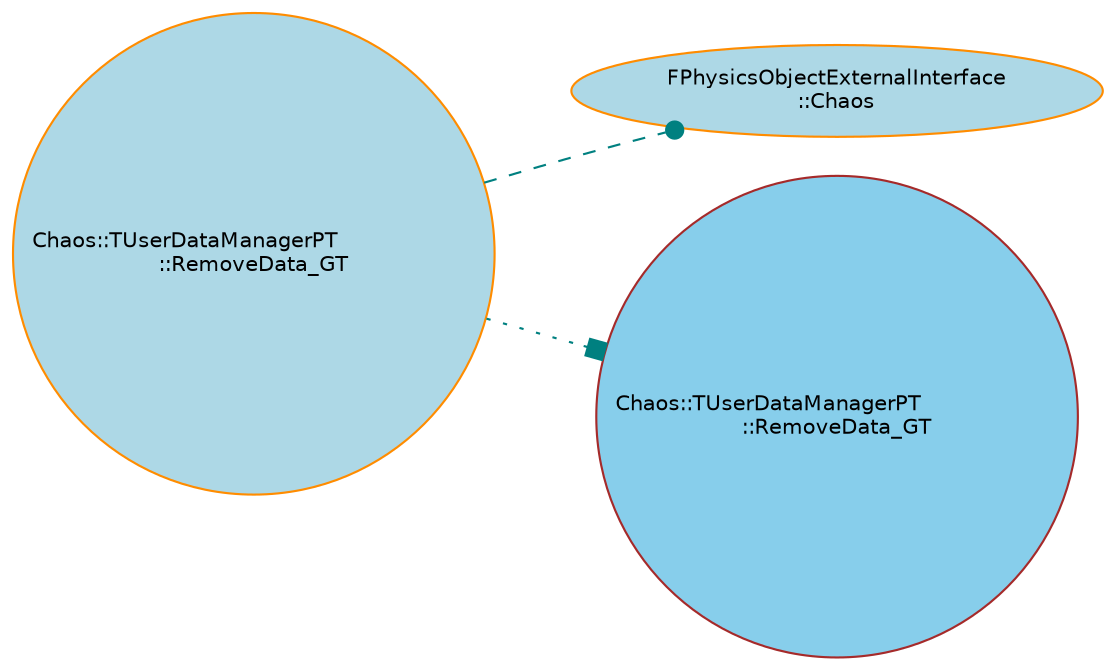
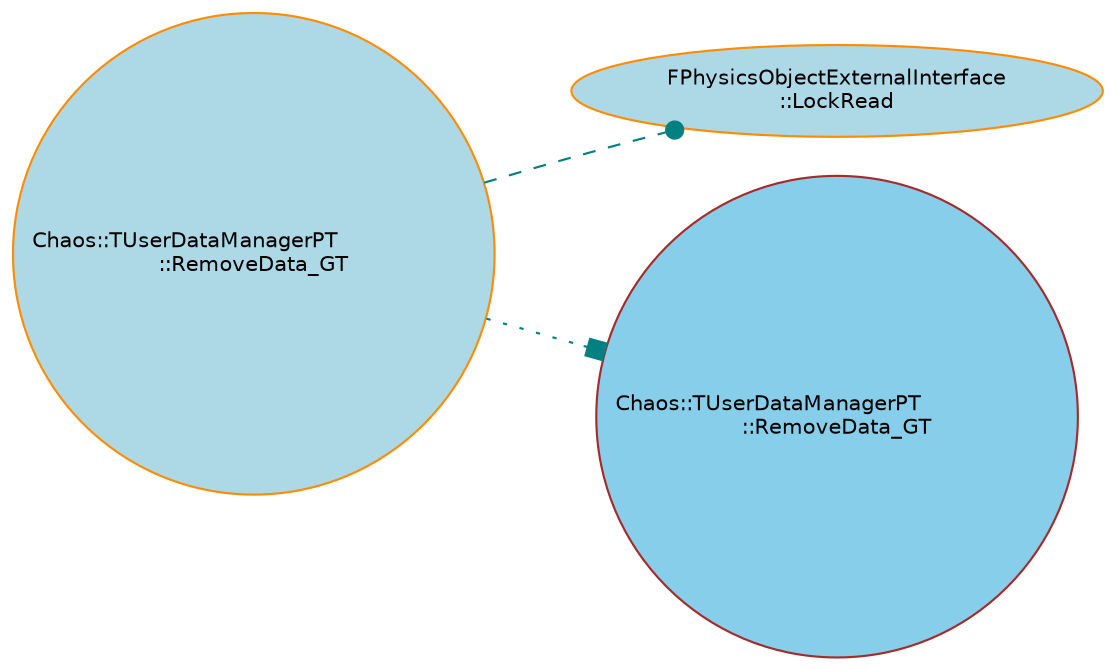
node "FPhysicsObjectExternalInterface ::Chaos": label "FPhysicsObjectExternalInterface ::Chaos" -> "FPhysicsObjectExternalInterface ::LockRead"
